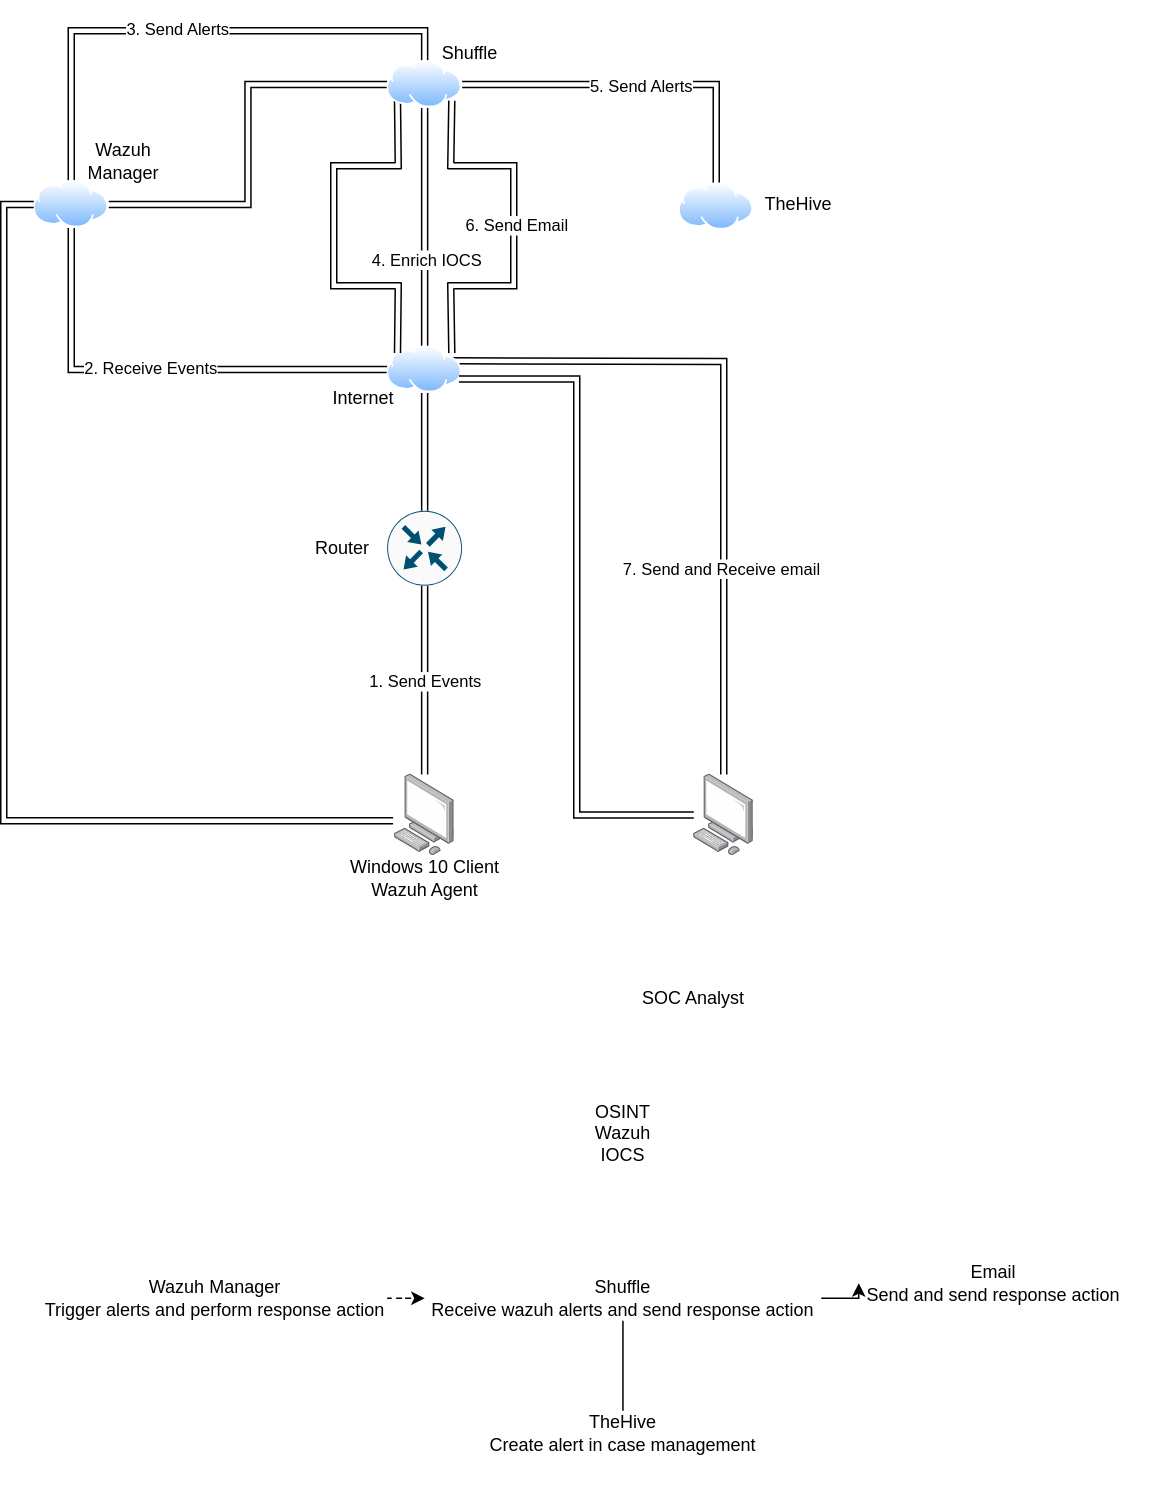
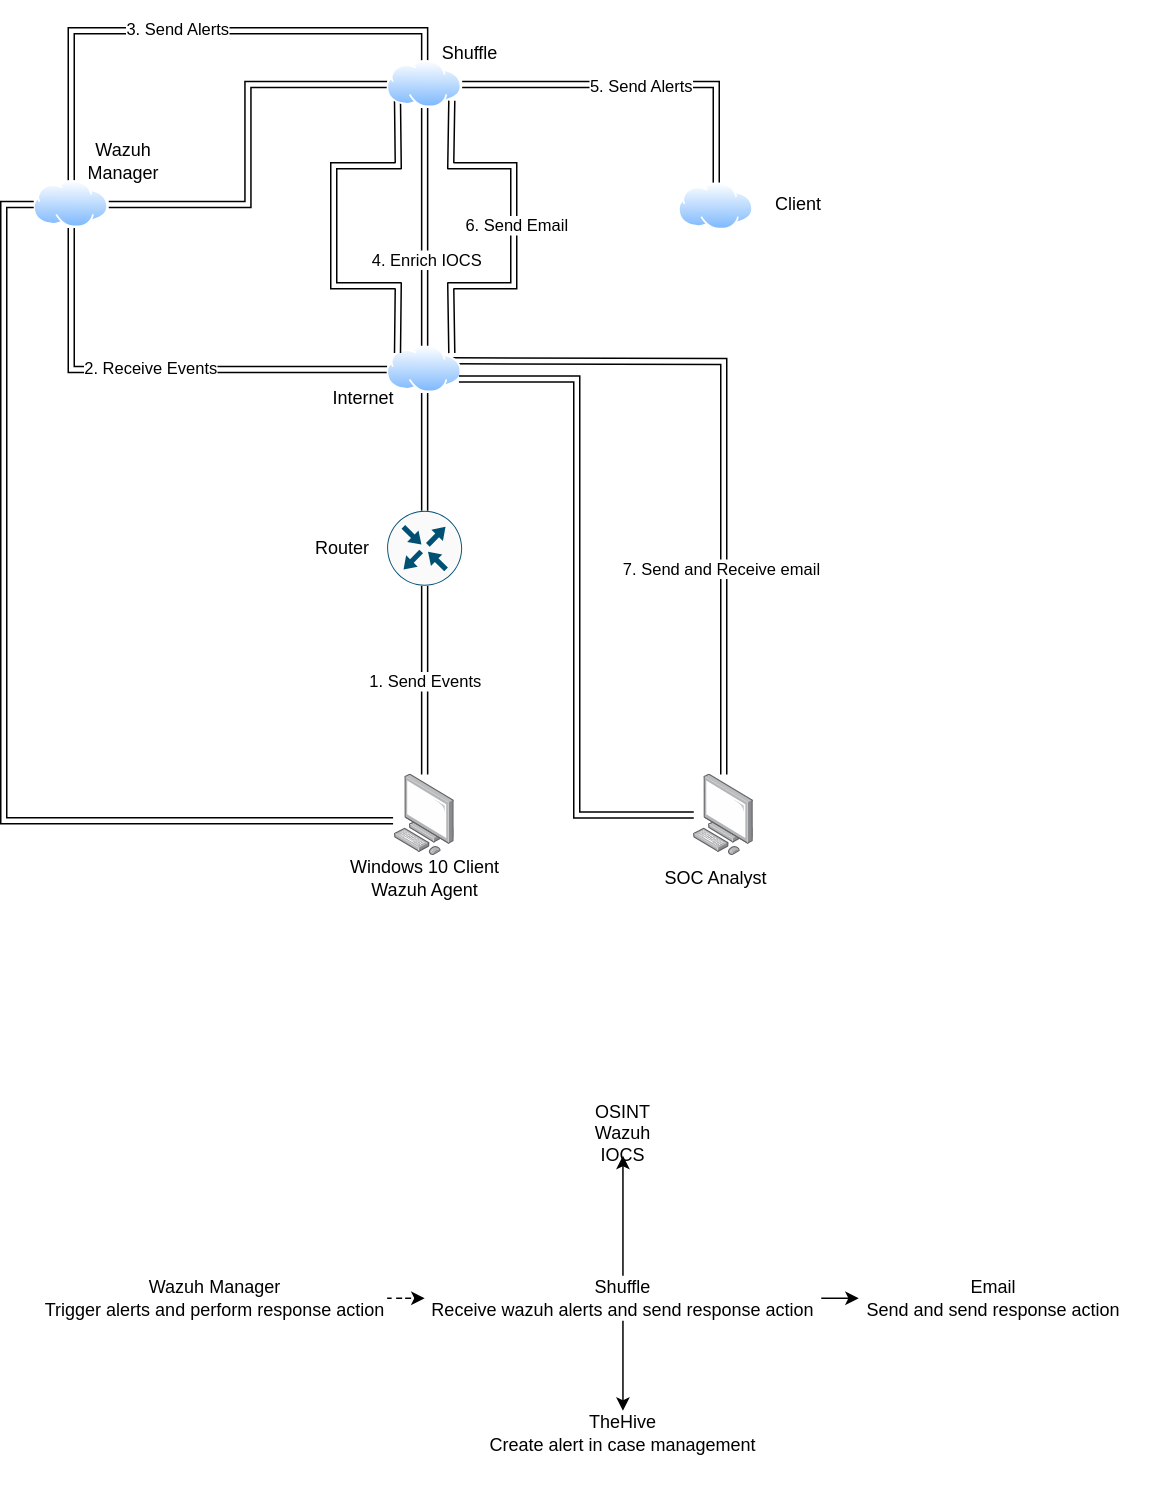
node "TheHive": label "TheHive" -> "Client"
node "SOC Analyst": moved (694, 998) -> (716, 878)
edge "Shuffle Receive wazuh alerts and send response action" -> "OSINT Wazuh IOCS": added
node "Email Send and send response action": moved (994, 1283) -> (994, 1298)
edge "Shuffle Receive wazuh alerts and send response action" -- "TheHive Create alert in case management": arrowhead none -> classic
